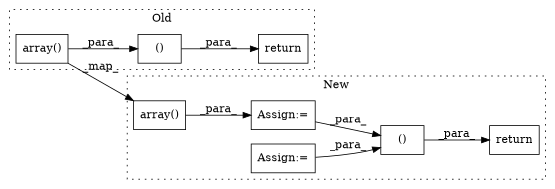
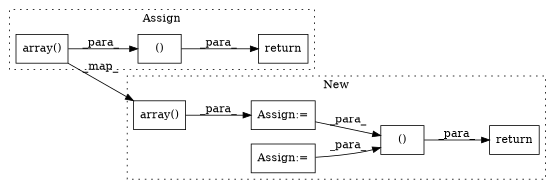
cluster "Old": label "Old" -> "Assign"
